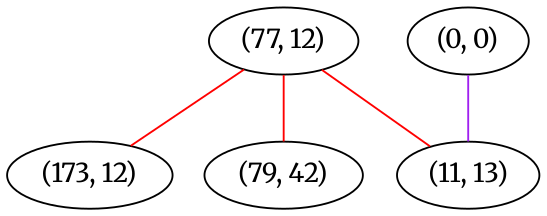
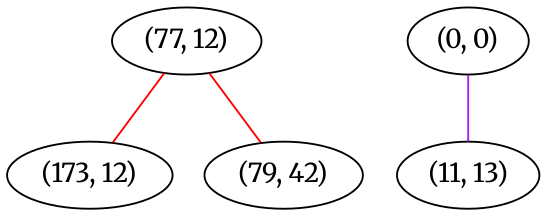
edge "(77, 12)" -- "(11, 13)": removed
